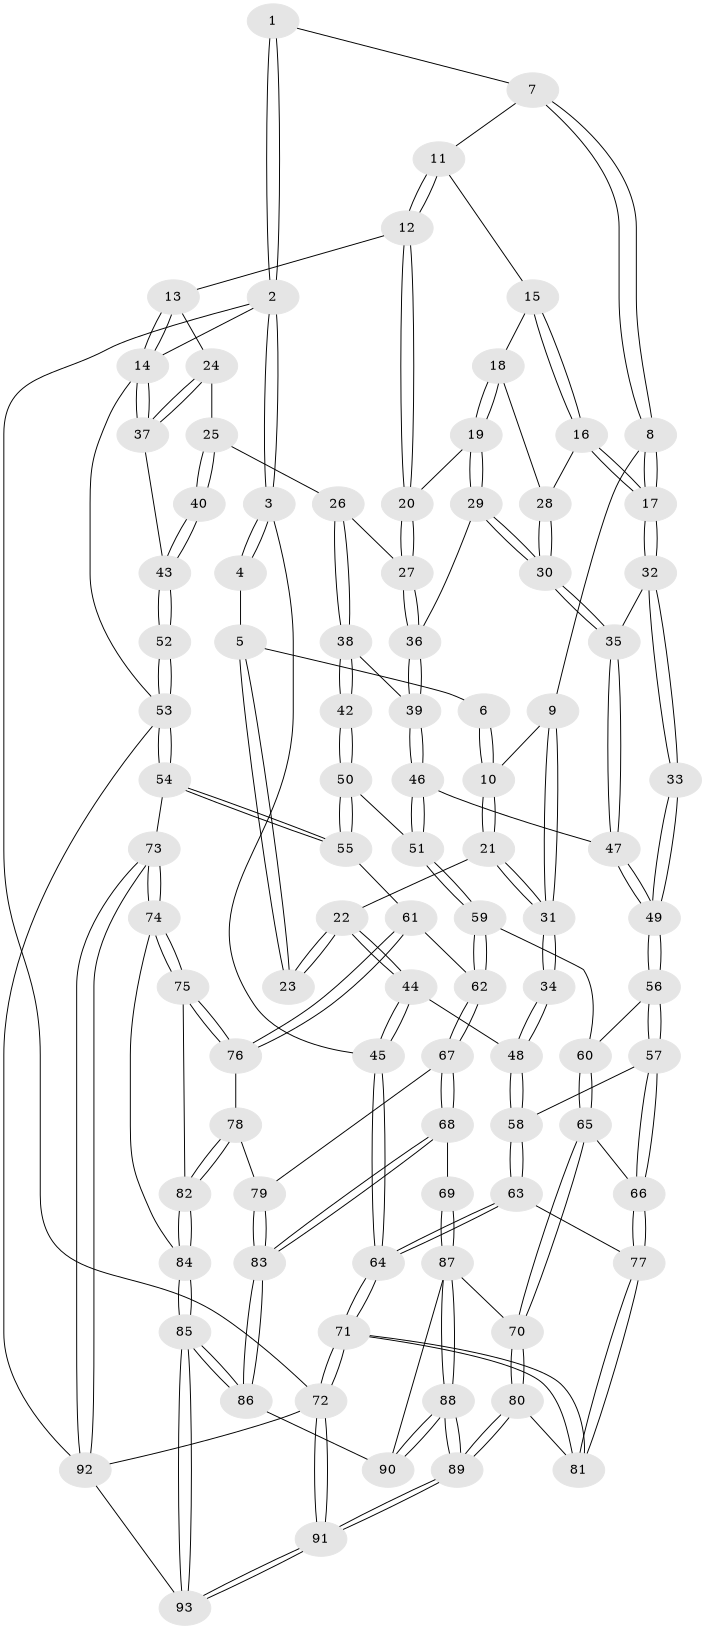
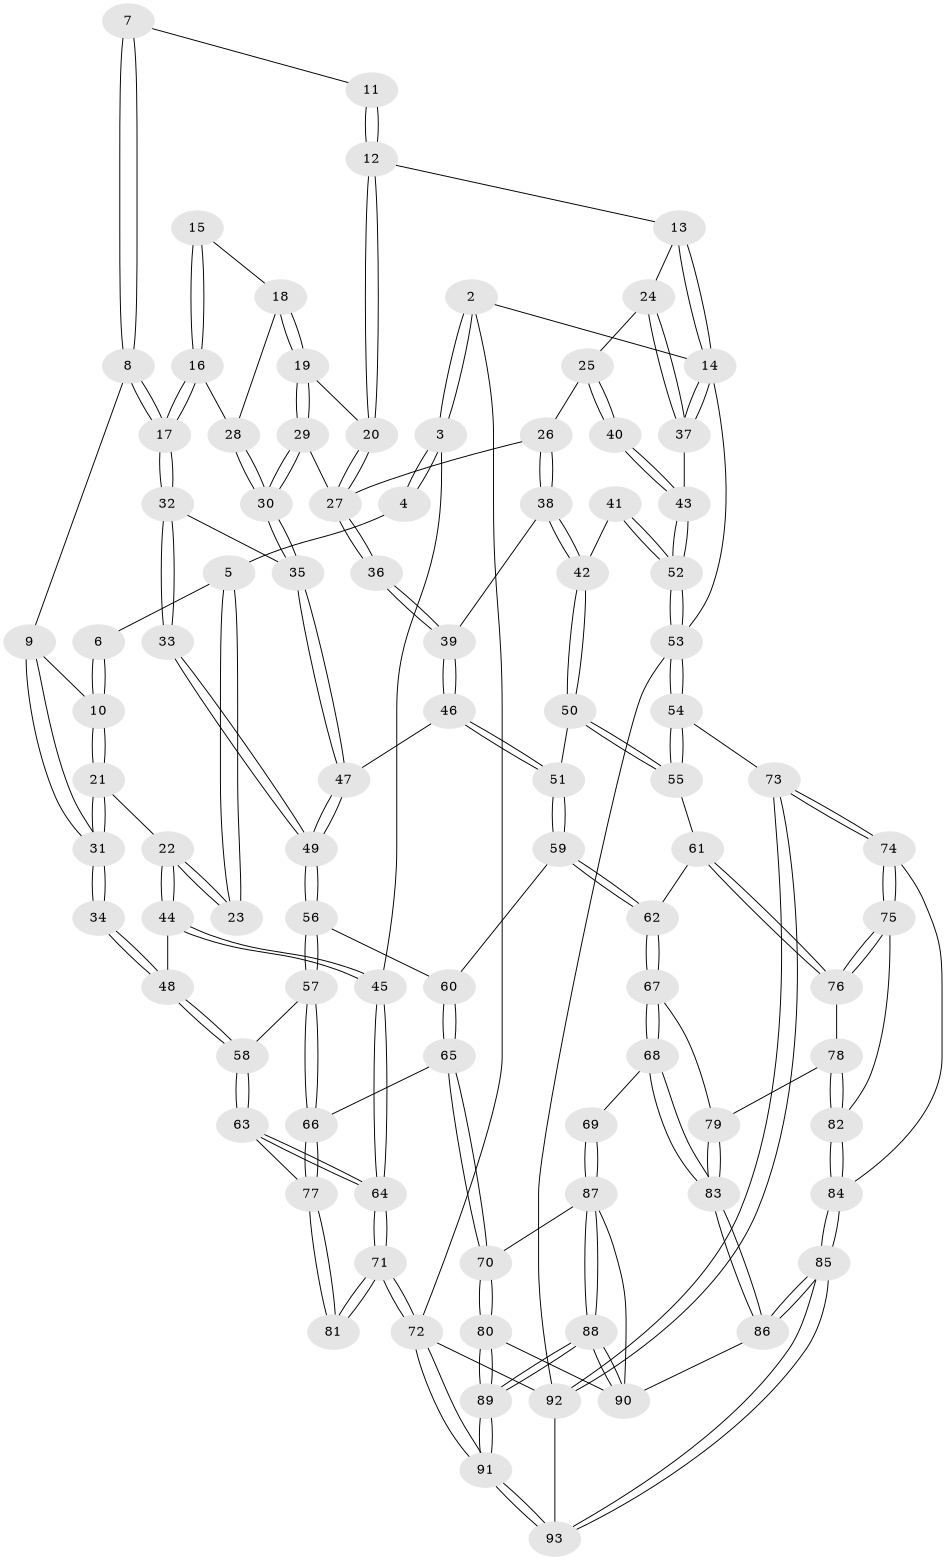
node "1": removed
edge "11" -- "15": removed
node "41": added
edge "29" -- "36": now "29" -- "27"
edge "80" -- "81": now "80" -- "90"
